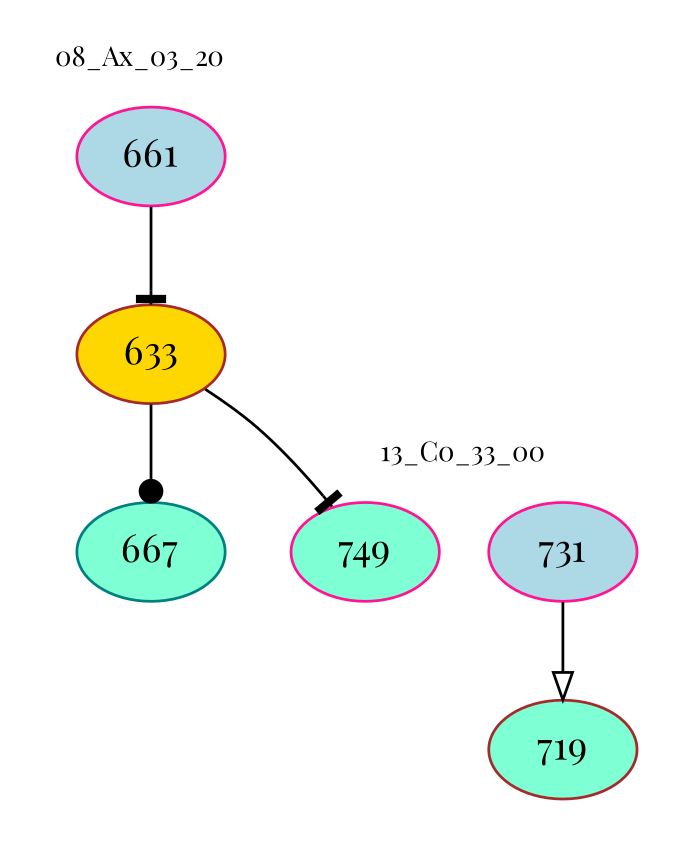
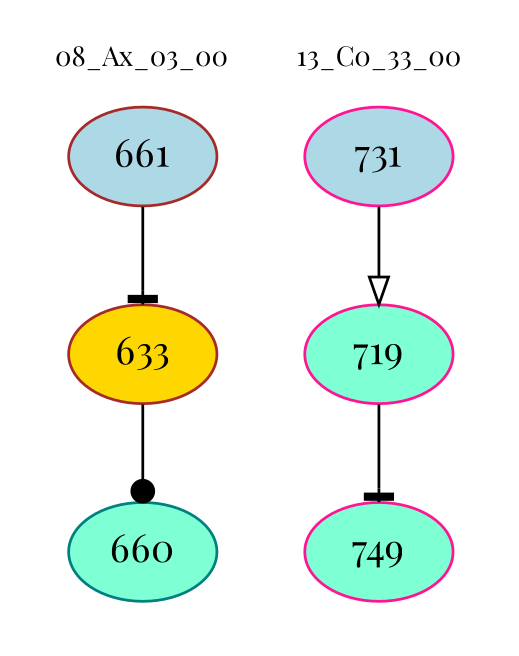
cluster "08_Ax_03_20": label "08_Ax_03_20" -> "08_Ax_03_00"
node "661": color deeppink -> brown
edge "633" -> "749": now "719" -> "749"
node "667": label "667" -> "660"
node "719": color brown -> deeppink
